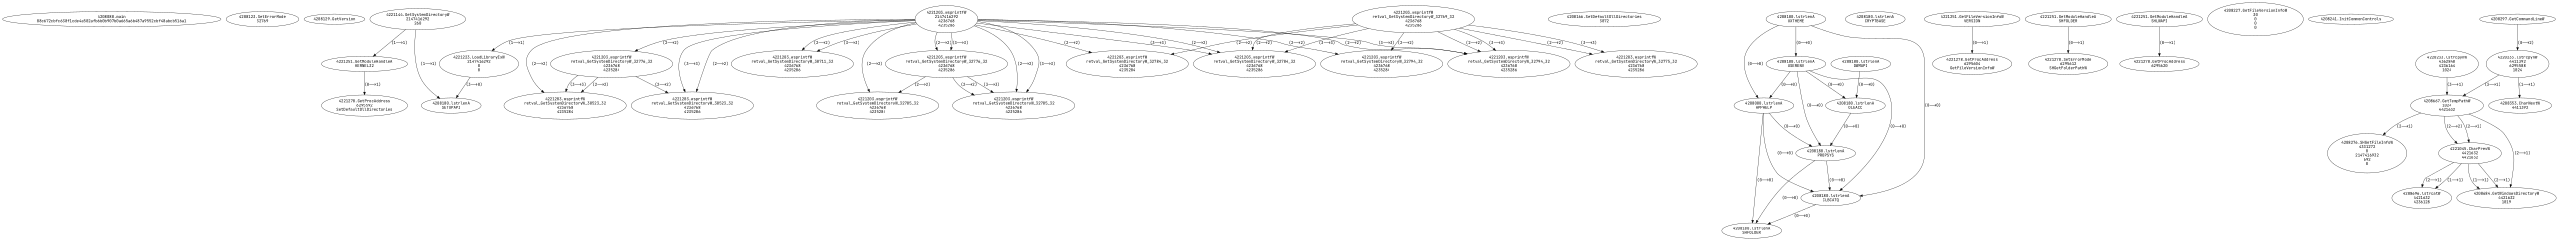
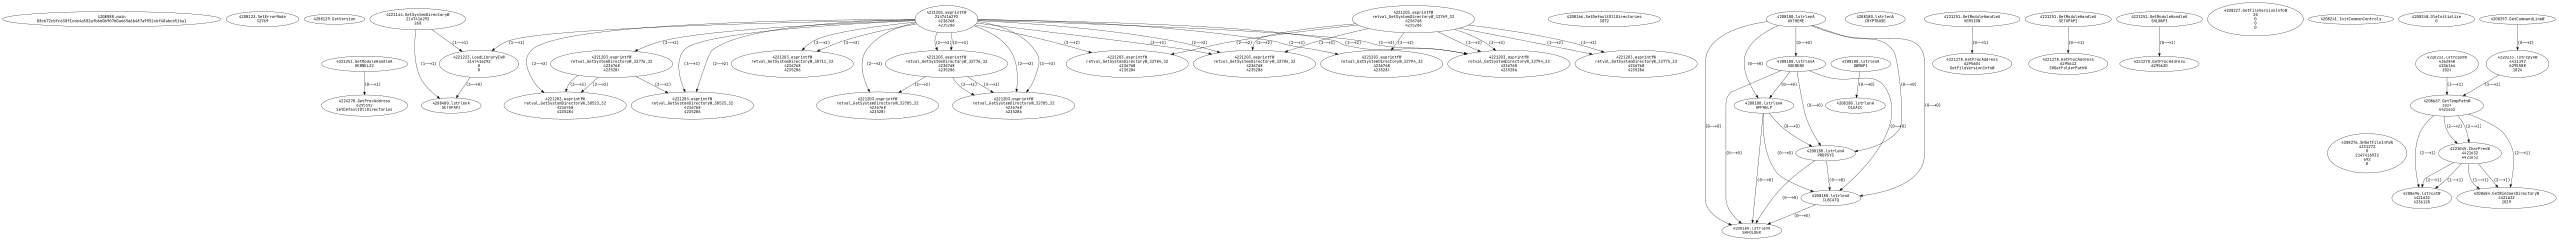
node "4221251.GetFileVersionInfoW VERSION": label "4221251.GetFileVersionInfoW VERSION" -> "4221251.GetModuleHandleA VERSION"
node "4221251.GetModuleHandleA SHFOLDER": label "4221251.GetModuleHandleA SHFOLDER" -> "4221251.GetModuleHandleA SETUPAPI"
node "4208248.OleInitialize 0": added
edge "4221144.GetSystemDirectoryW 2147416292 260" -> "4221251.GetModuleHandleA KERNEL32": now "4221144.GetSystemDirectoryW 2147416292 260" -> "4221223.LoadLibraryExW 2147416292 0 8"
node "4221278.SetErrorMode 6295612 SHGetFolderPathW": label "4221278.SetErrorMode 6295612 SHGetFolderPathW" -> "4221278.GetProcAddress 6295612 SHGetFolderPathW"
edge "4208180.lstrlenA USERENV" -> "4208180.lstrlenA OLEACC": now "4208180.lstrlenA USERENV" -> "4208180.lstrlenA SHFOLDER"
node "4221278.GetProcAddress 6295592 SetDefaultDllDirectories": label "4221278.GetProcAddress 6295592 SetDefaultDllDirectories" -> "4224278.GetProcAddress 6295592 SetDefaultDllDirectories"
node "4208180.lstrlenA SETUPAPI": label "4208180.lstrlenA SETUPAPI" -> "4208480.lstrlenA SETUPAPI"
node "4208080.lstrlenA APPHELP": label "4208080.lstrlenA APPHELP" -> "4208180.lstrlenA APPHELP"
node "4208353.CharNextW 4411392": removed
edge "4208180.lstrlenA UXTHEME" -> "4208180.lstrlenA SHFOLDER": added, label "(0-->0)"
edge "4208667.GetTempPathW 1024 4421632" -> "4208276.SHGetFileInfoW 4331272 0 2147416932 692 0": now "4208667.GetTempPathW 1024 4421632" -> "4208696.lstrcatW 4421632 4236128"
edge "4208180.lstrlenA OLEACC" -> "4208180.lstrlenA PROPSYS": now "4208180.lstrlenA UXTHEME" -> "4208180.lstrlenA PROPSYS"
